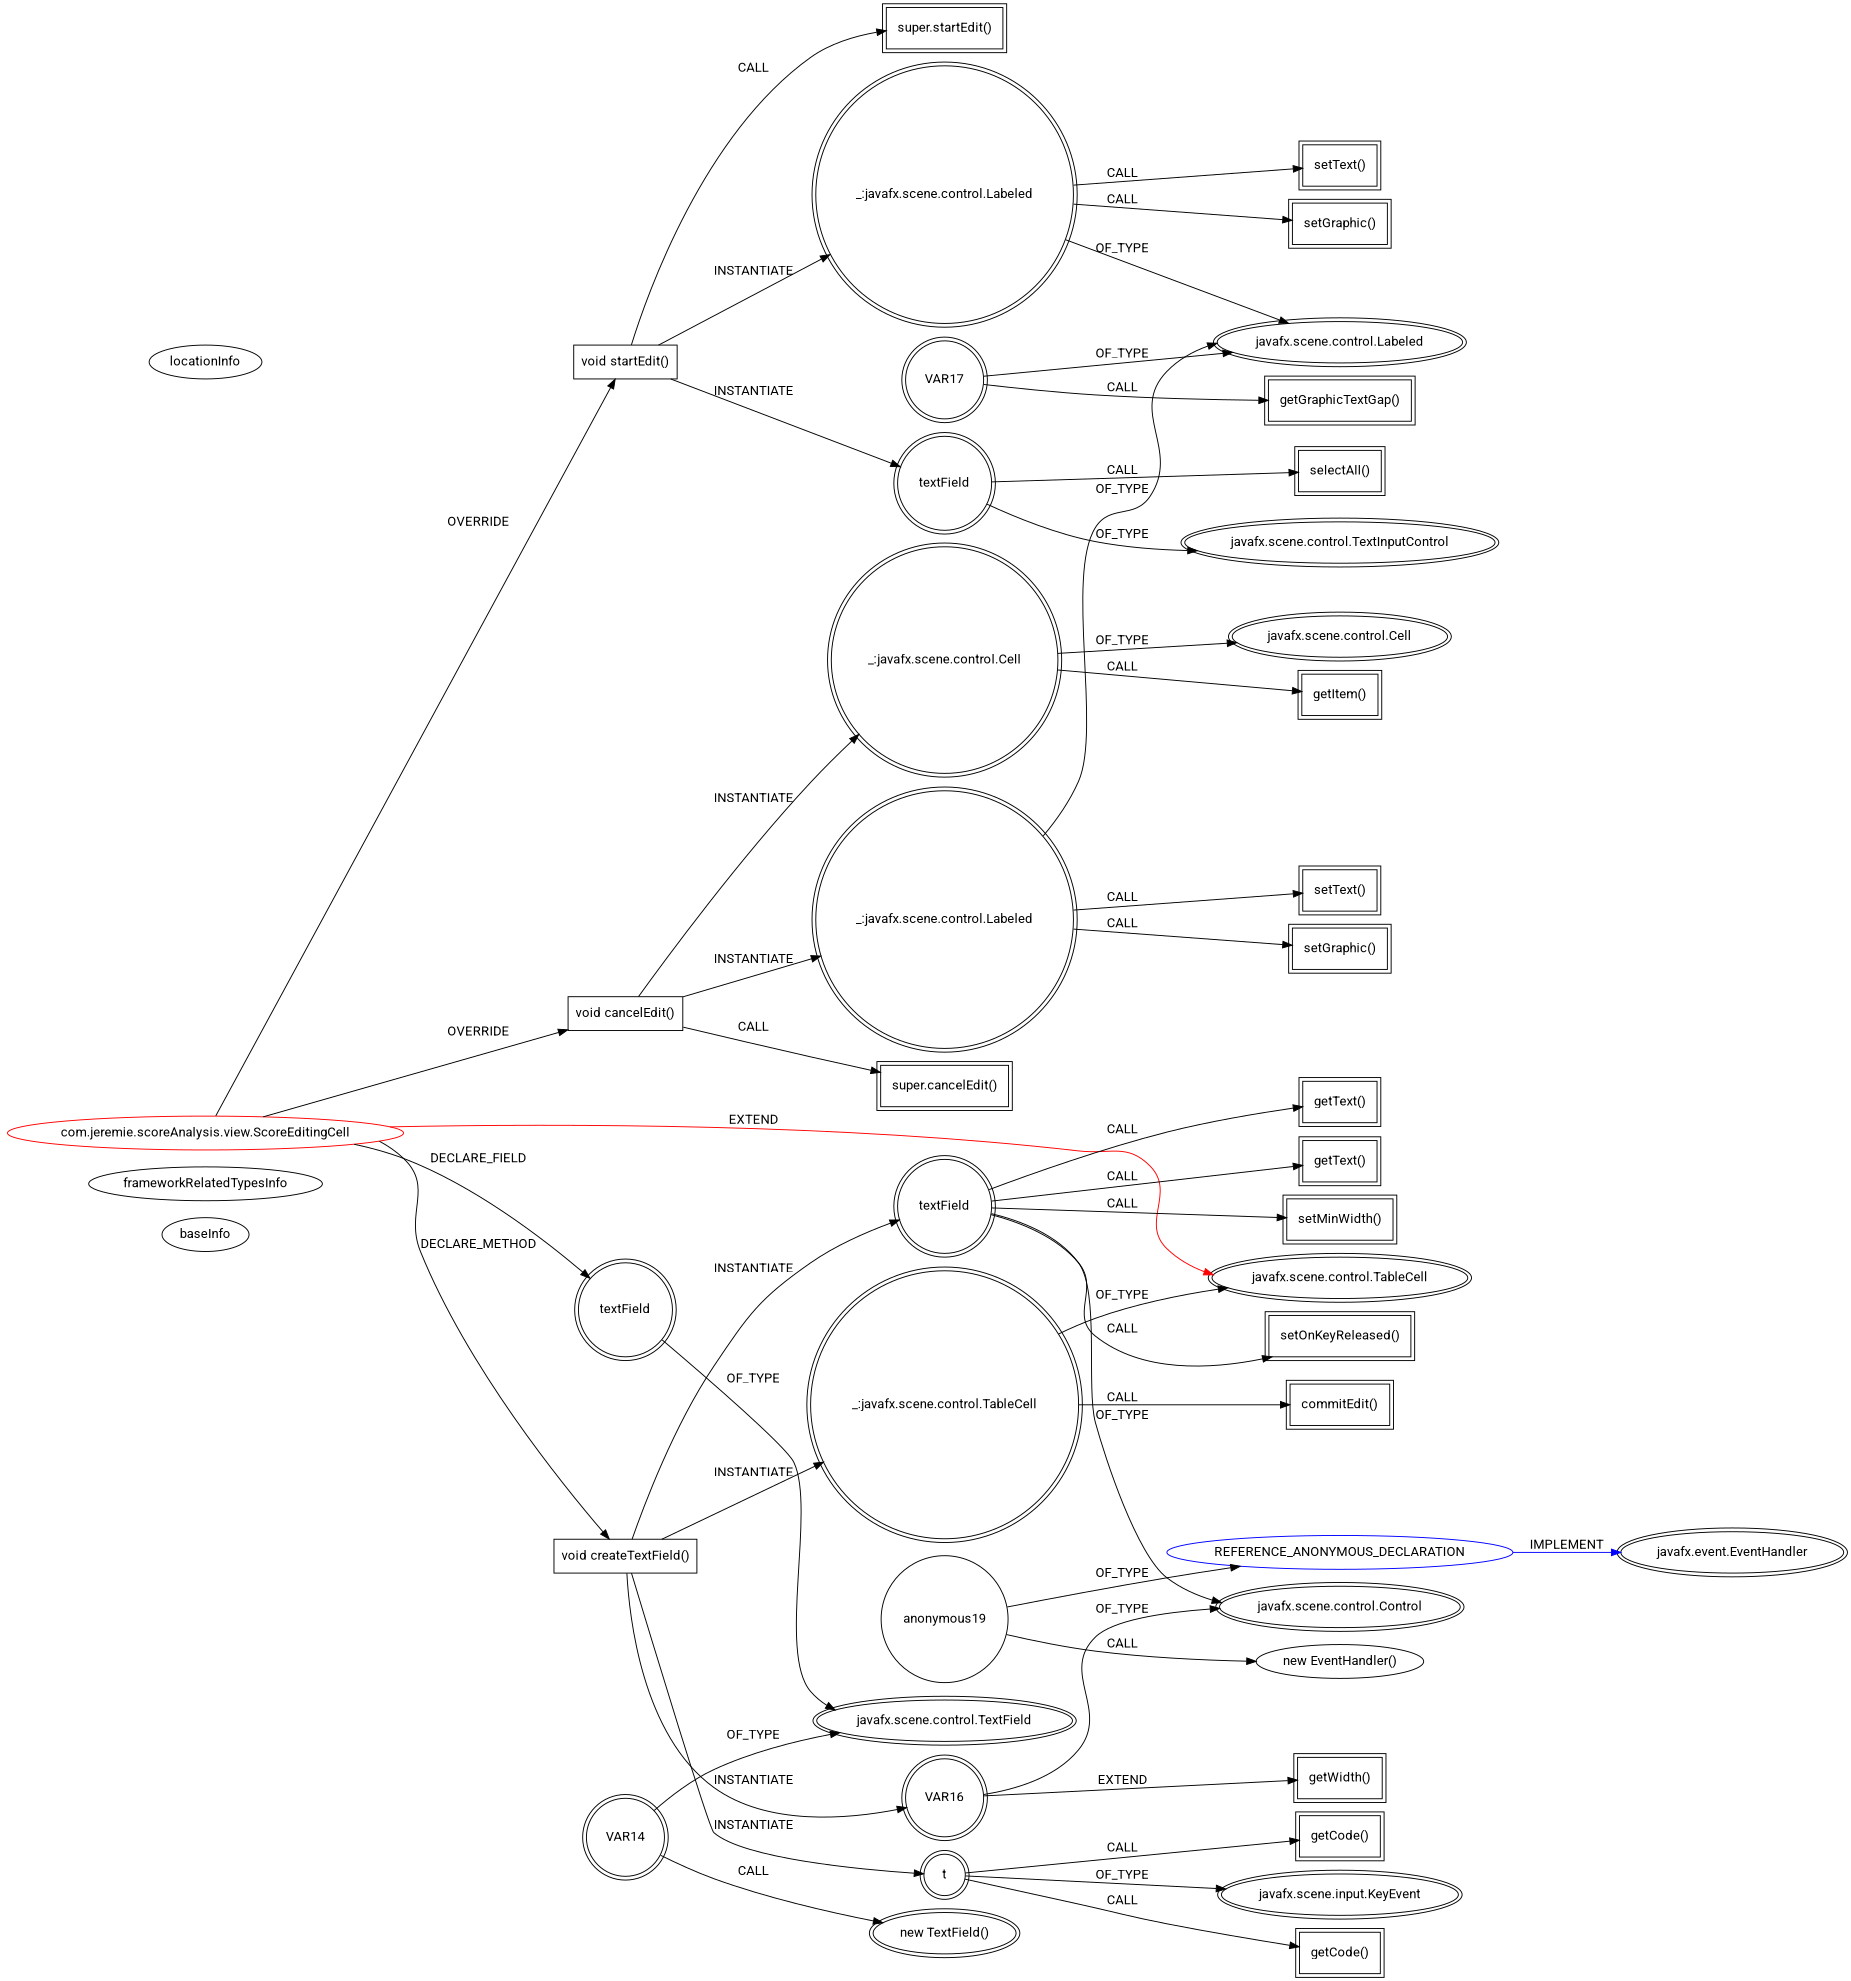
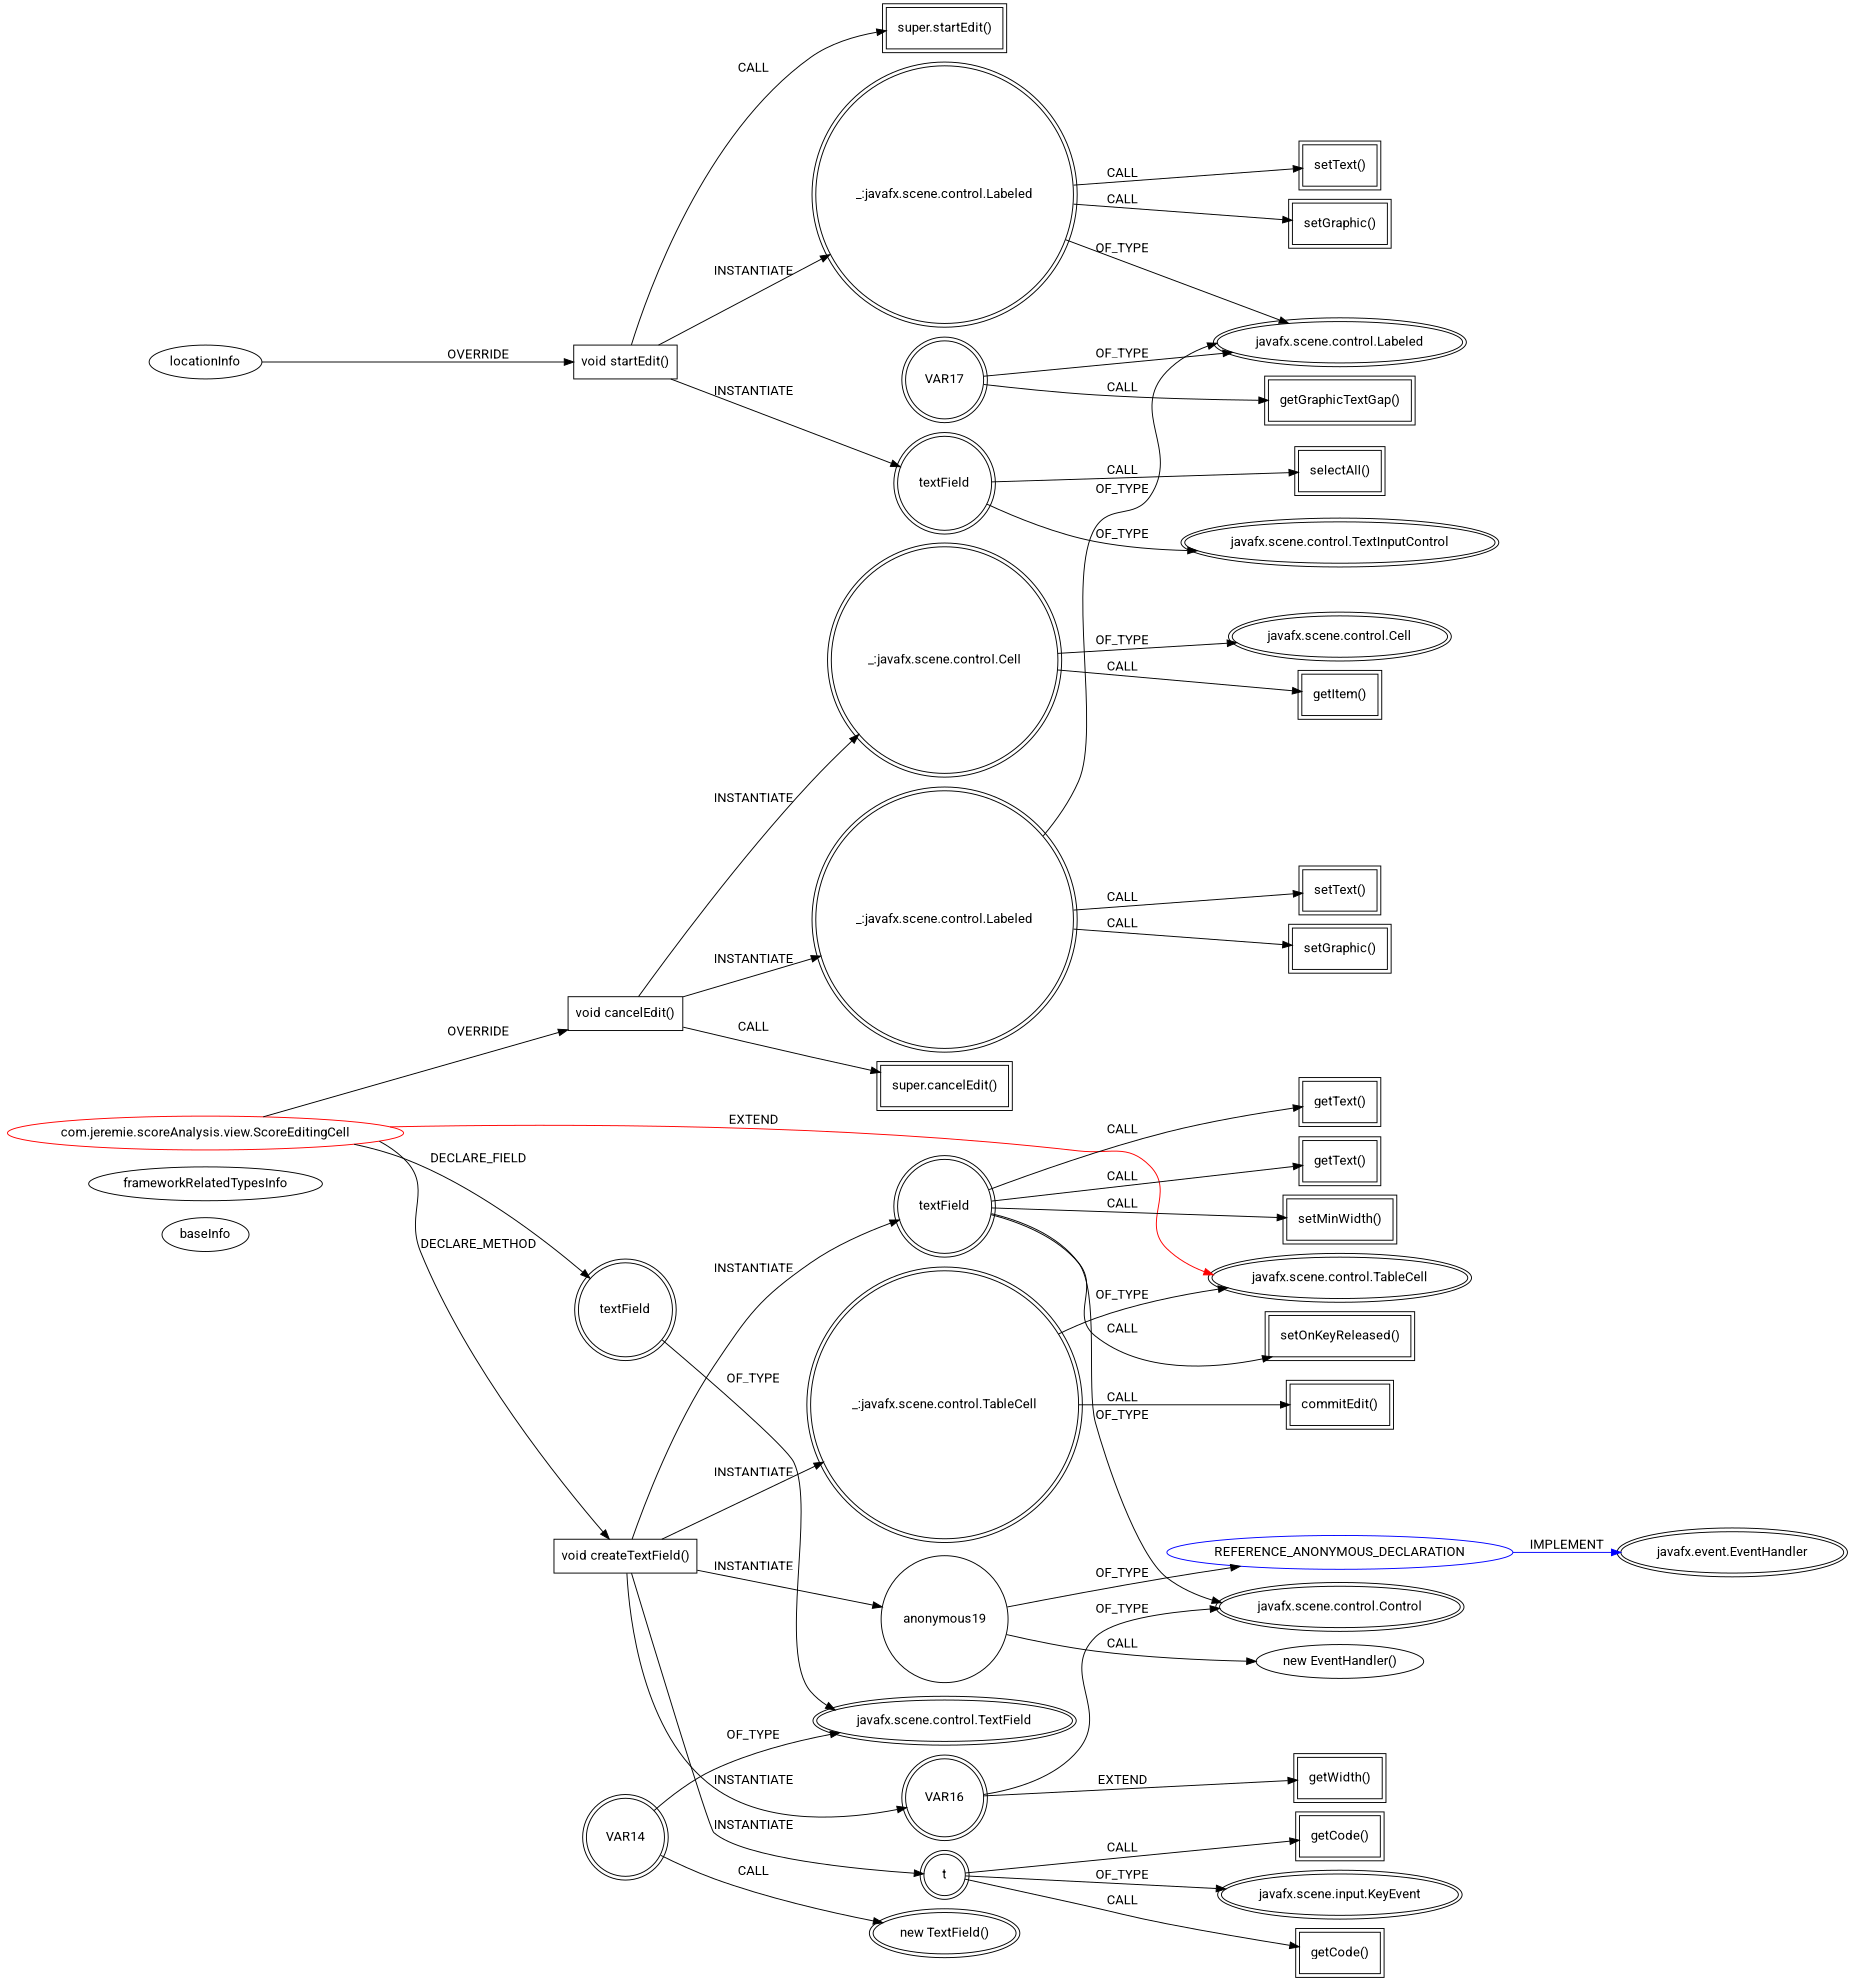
edge "com.jeremie.scoreAnalysis.view.ScoreEditingCell" -> "void startEdit()": now "locationInfo" -> "void startEdit()"
edge "void createTextField()" -> "anonymous19": added, label "INSTANTIATE"
